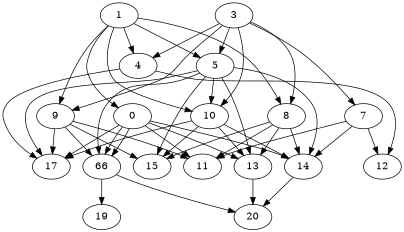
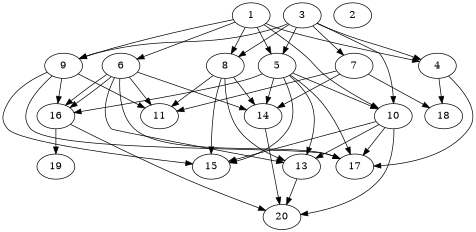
node "2": added
node "0": label "0" -> "6"
edge "10" -> "14": now "10" -> "20"
node "66": label "66" -> "16"
node "12": label "12" -> "18"
